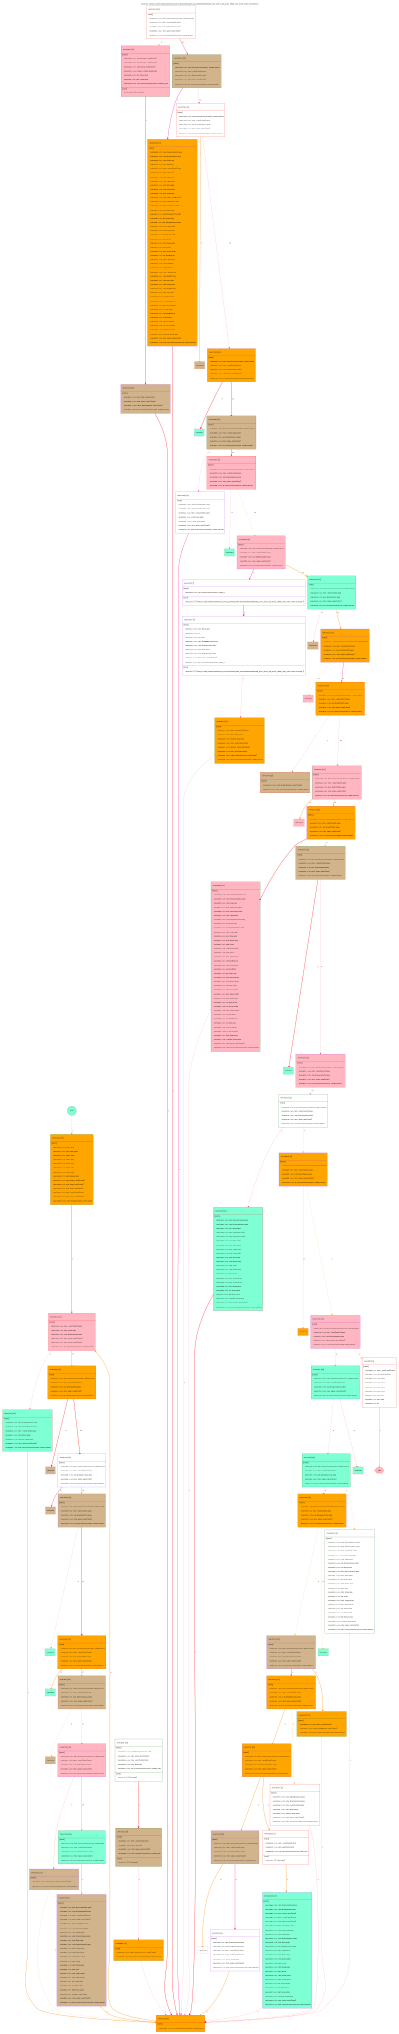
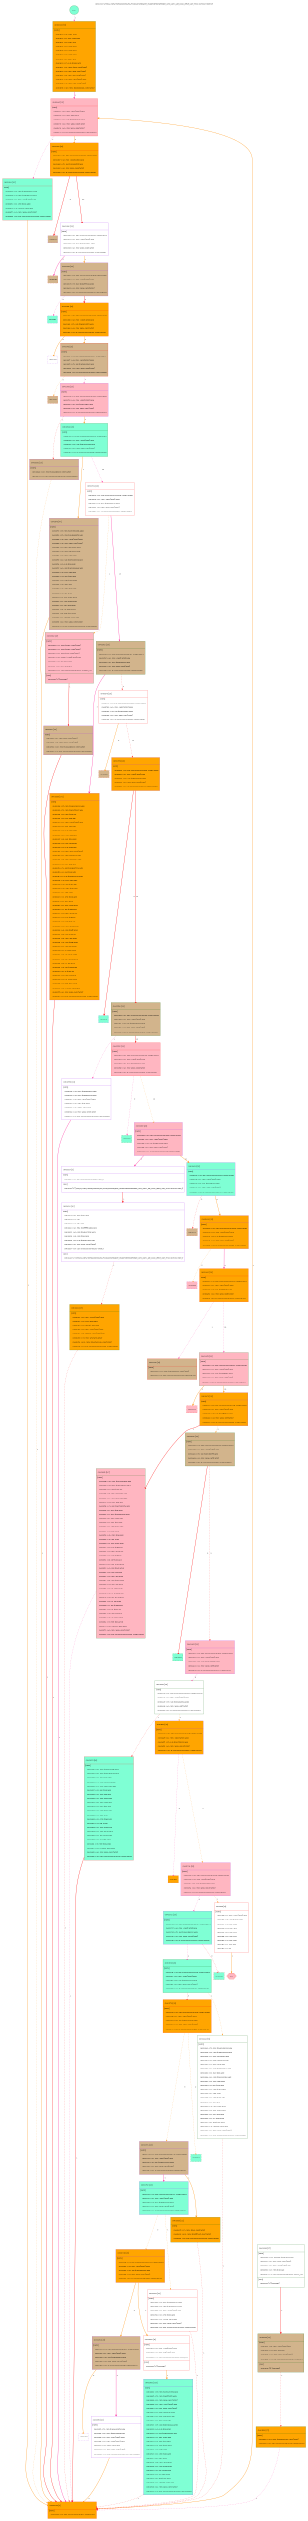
edge "0x40152a [28]" -> "0x401546 [28]": added, label "15"
node "0x401dac": fillcolor aquamarine -> white
node "0x401792 [28]": fillcolor orange -> aquamarine
edge "0x401792 [28]" -> "0x4017ae [28]": style bold -> dashed
